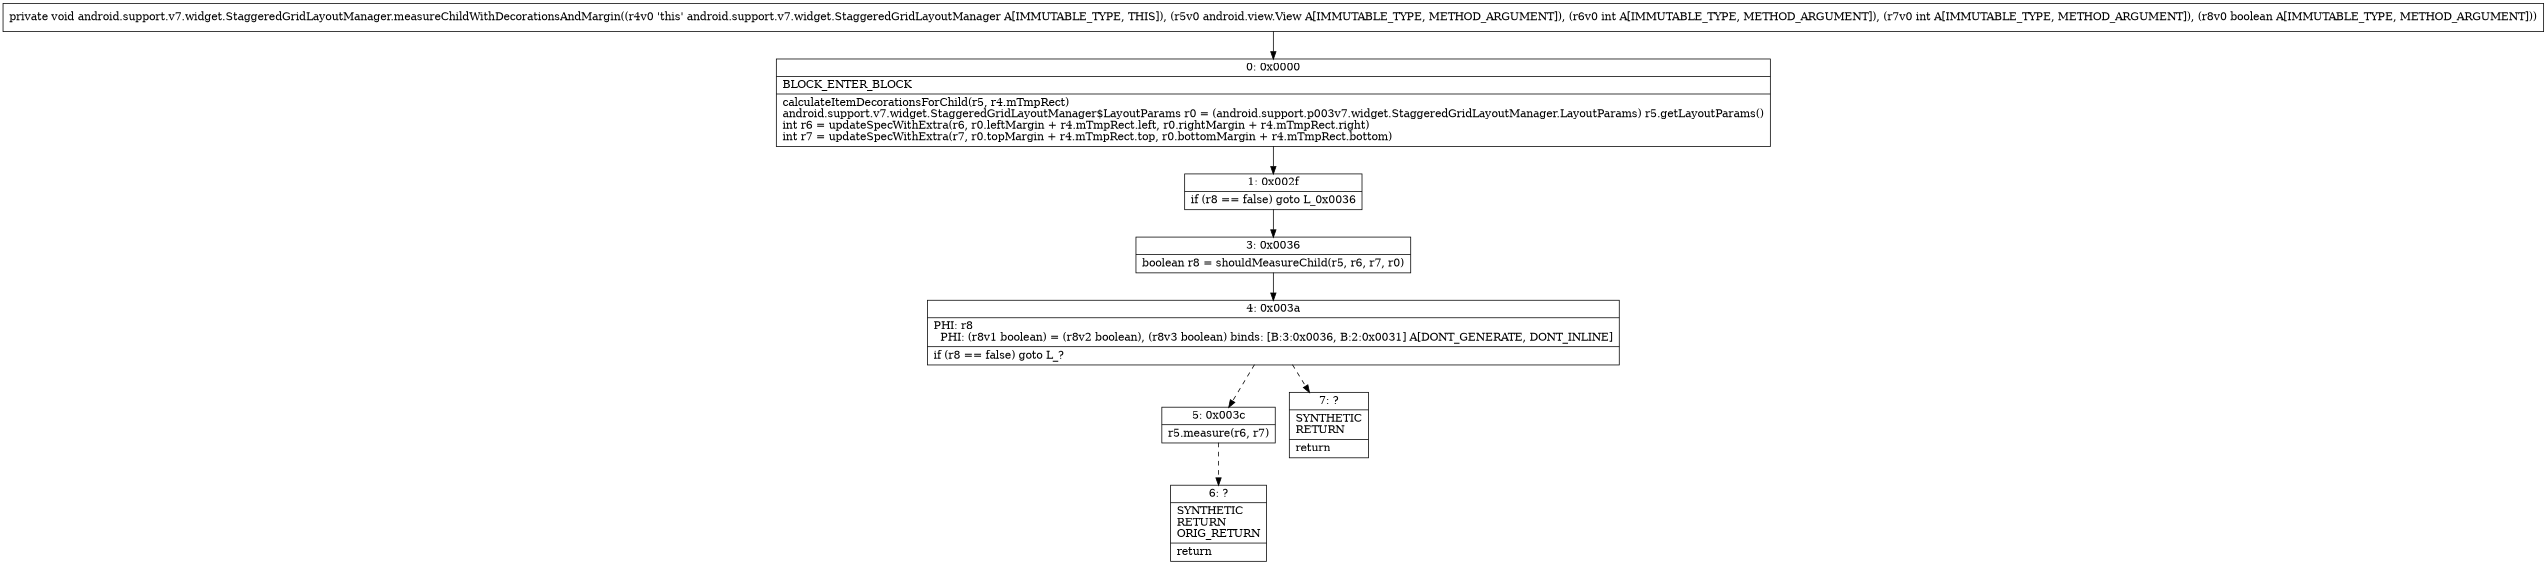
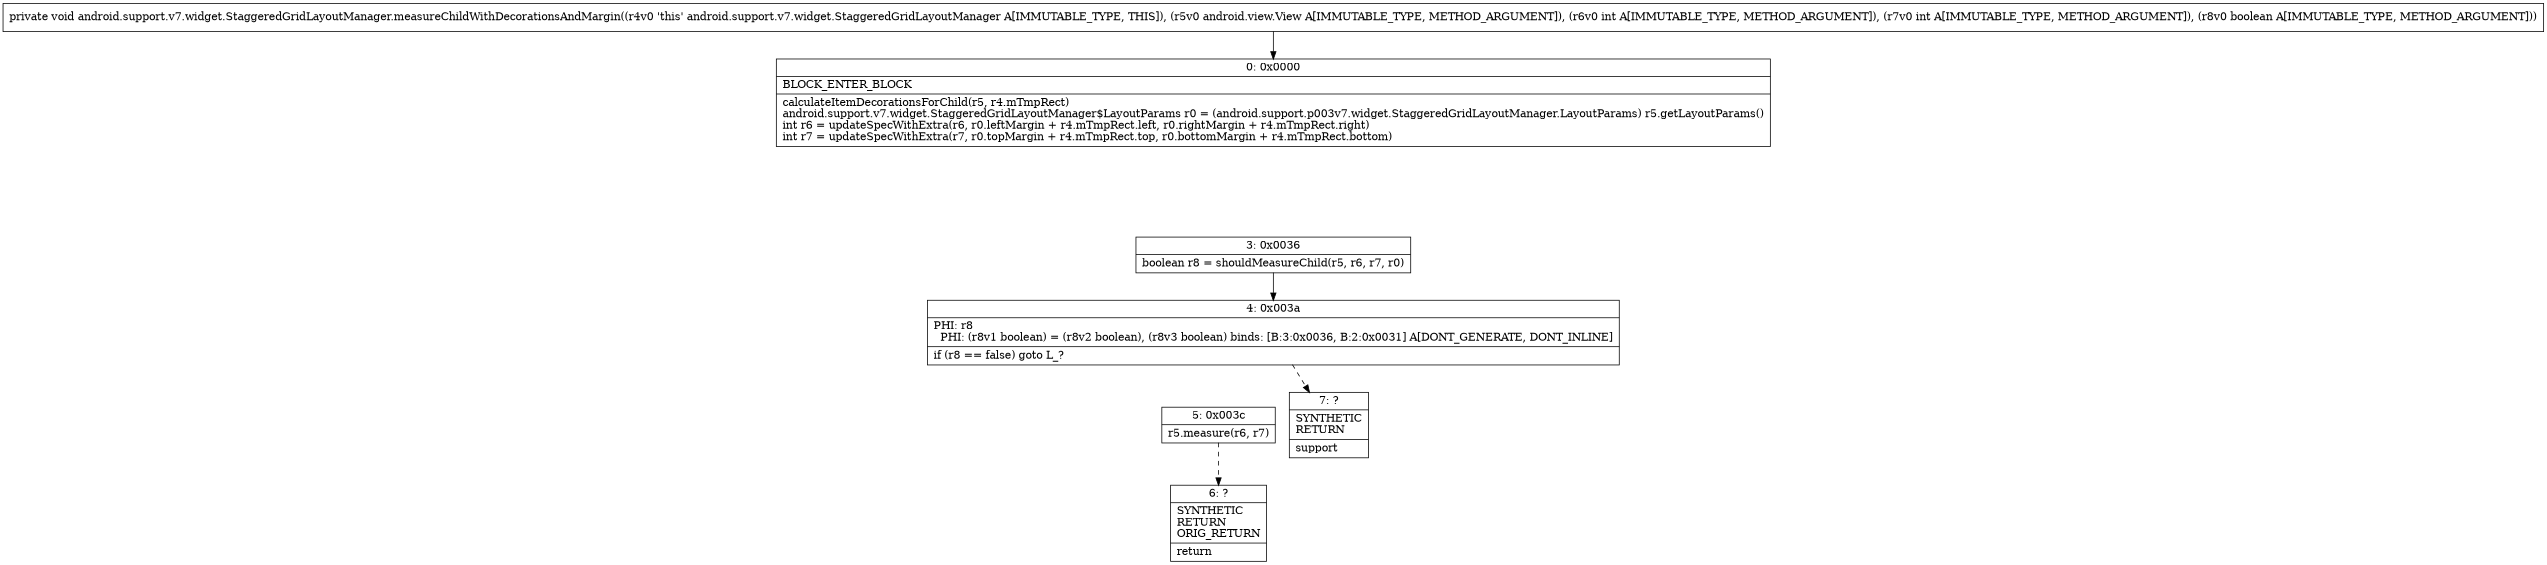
node "1: 0x002f": removed
edge "4: 0x003a" -> "5: 0x003c": removed
node "7: ?": text "return" -> "support"
